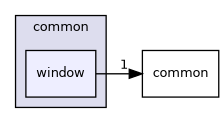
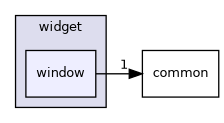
cluster "common": label "common" -> "widget"
